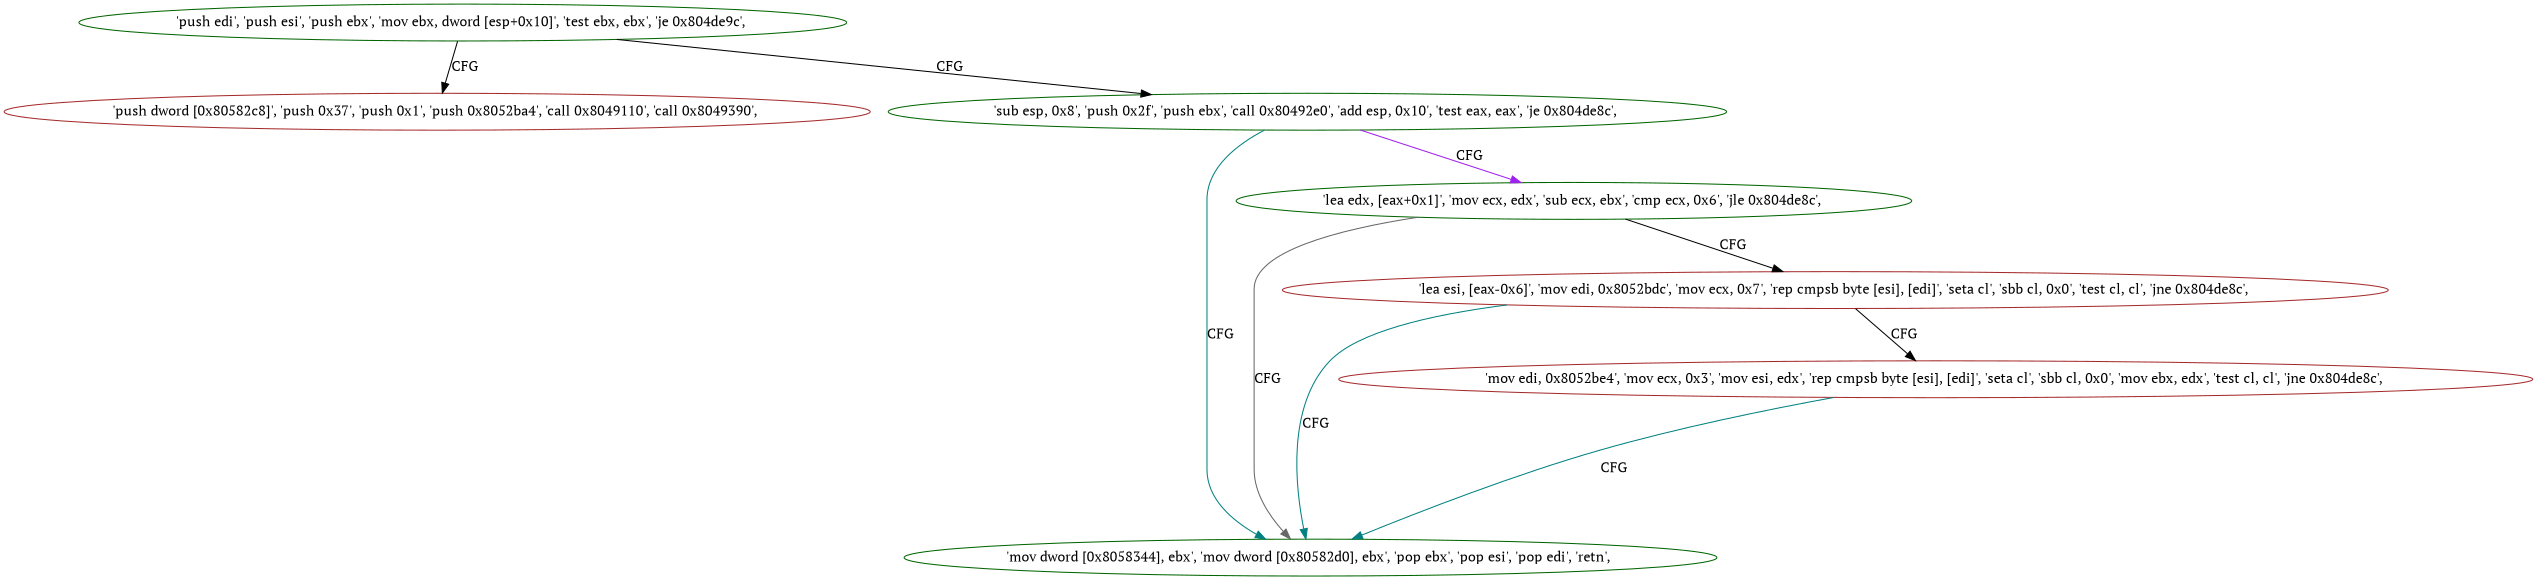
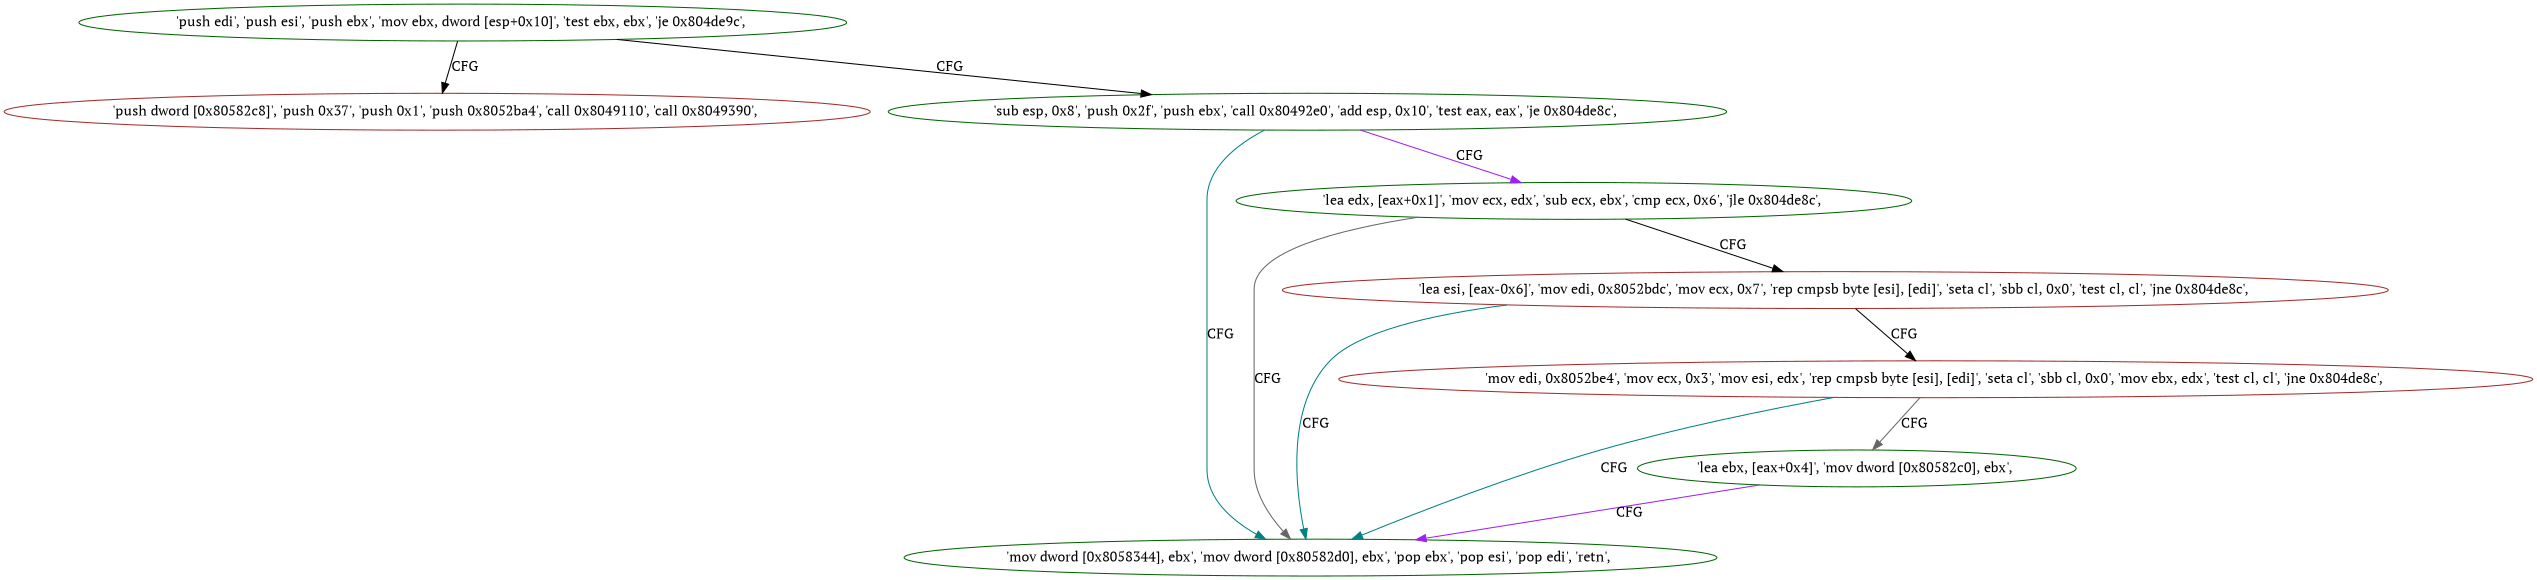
node "'lea ebx, [eax+0x4]', 'mov dword [0x80582c0], ebx',": added
